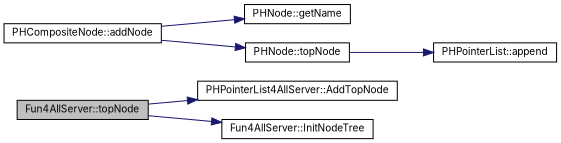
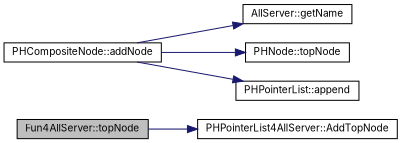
node "PHNode::getName": label "PHNode::getName" -> "AllServer::getName"
edge "PHNode::topNode" -> "PHPointerList::append": now "PHCompositeNode::addNode" -> "PHPointerList::append"
node "Fun4AllServer::InitNodeTree": removed
